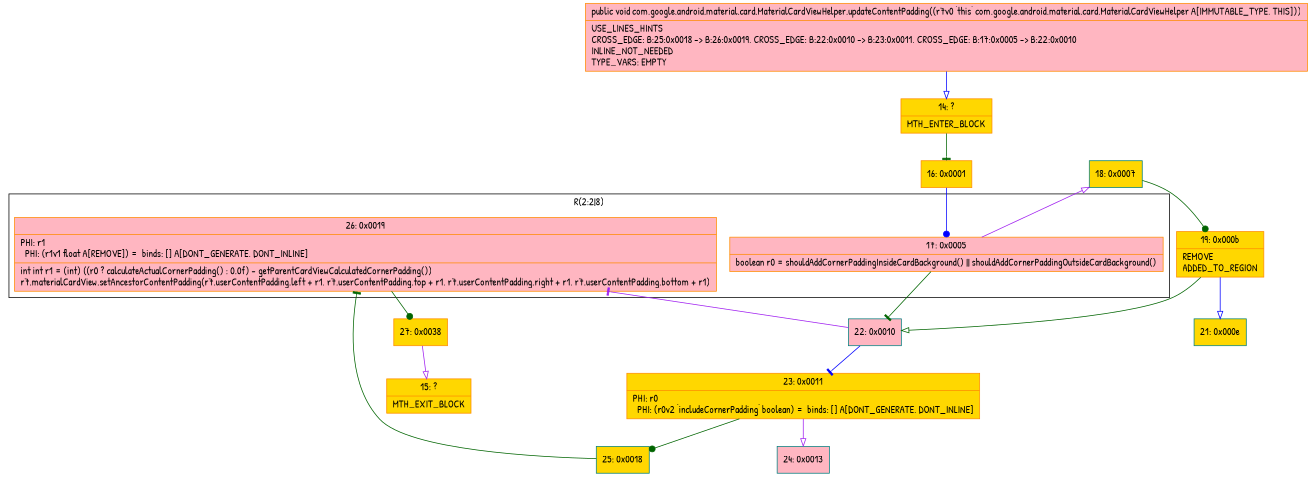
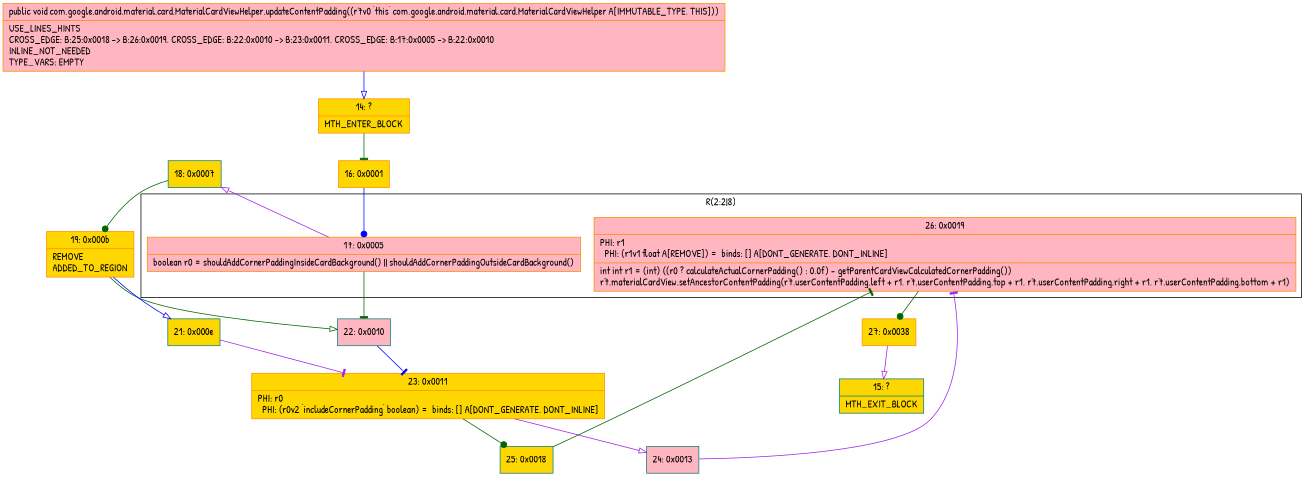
edge "22: 0x0010" -> "26: 0x0019": now "24: 0x0013" -> "26: 0x0019"
edge "21: 0x000e" -> "23: 0x0011": added
node "15: ?": color darkorange -> teal
